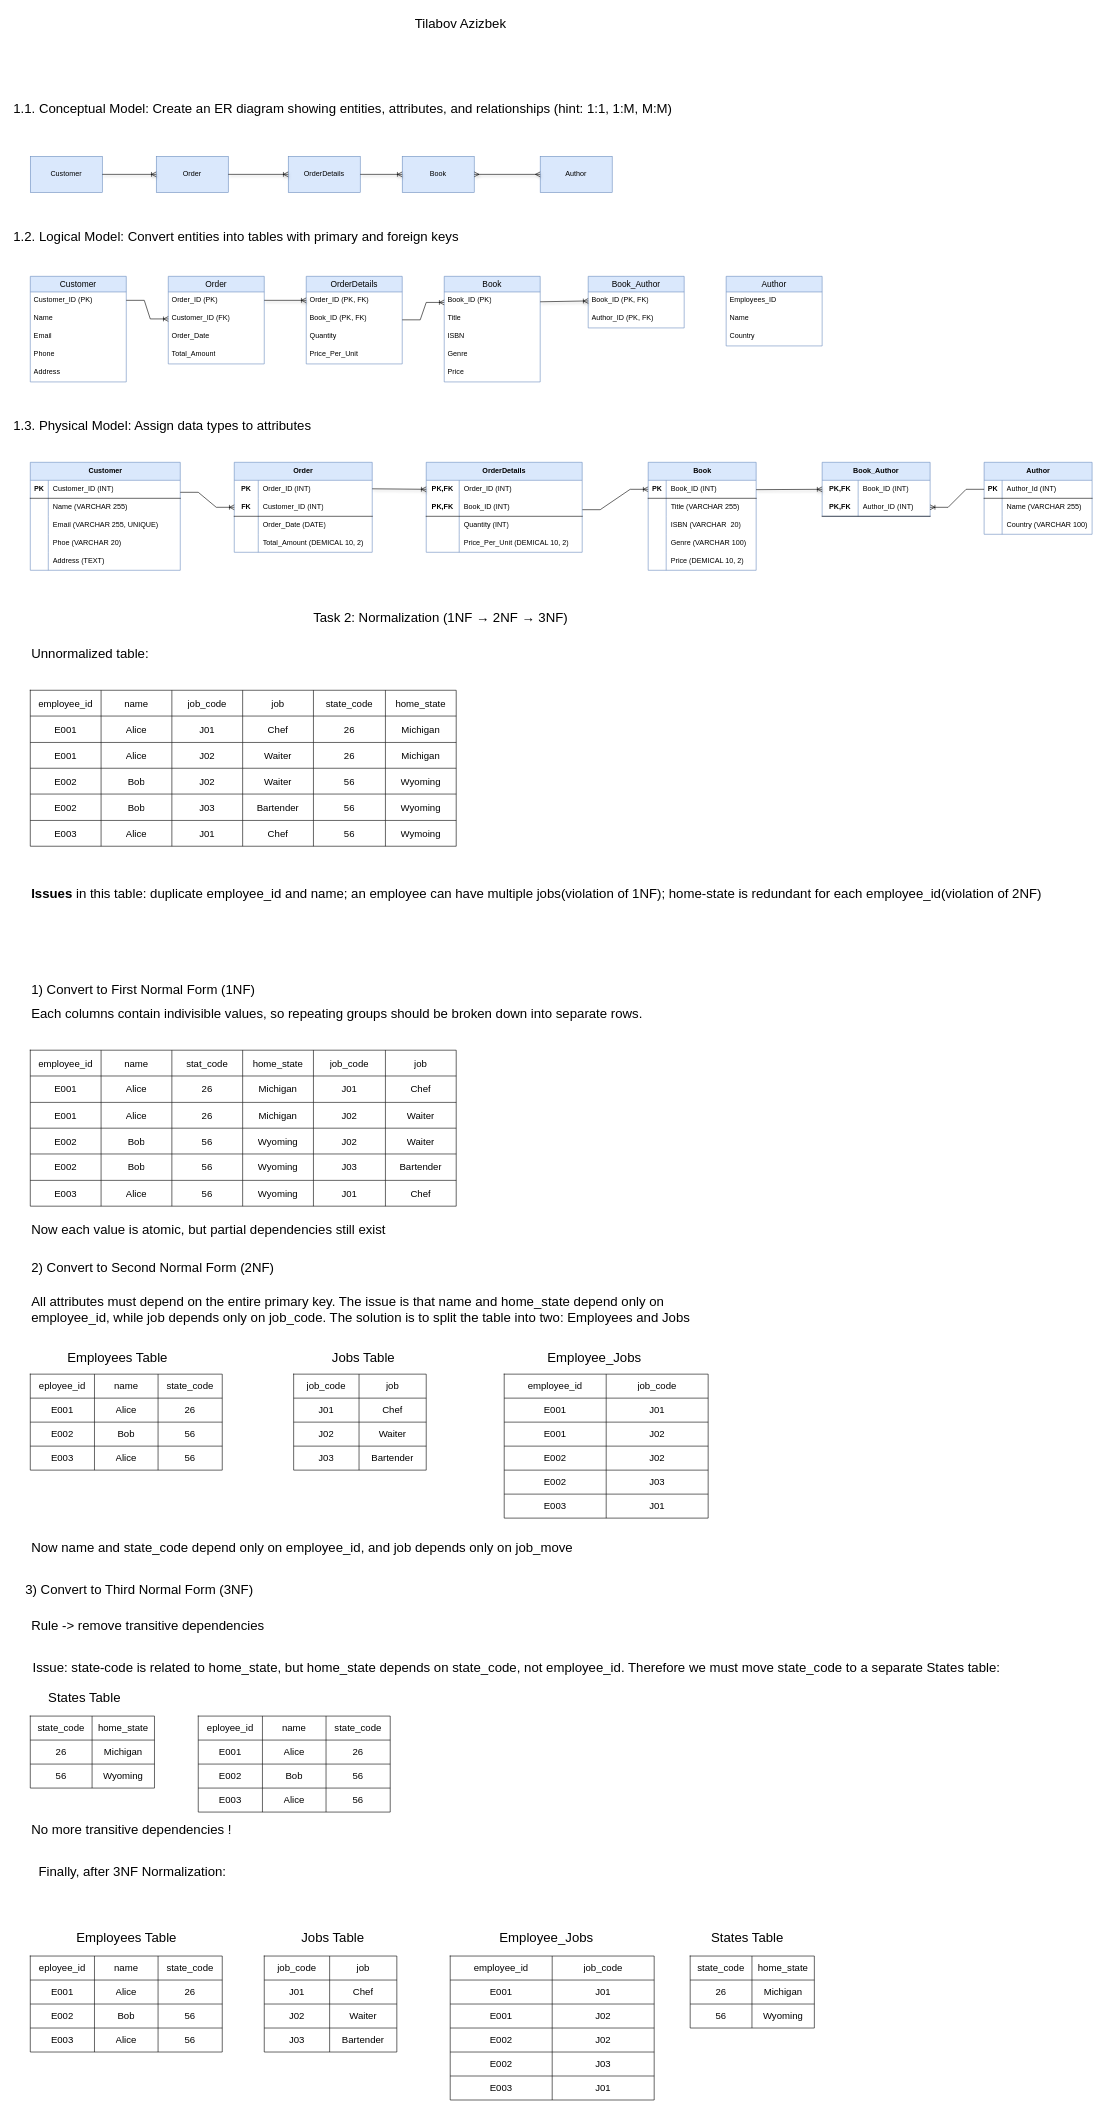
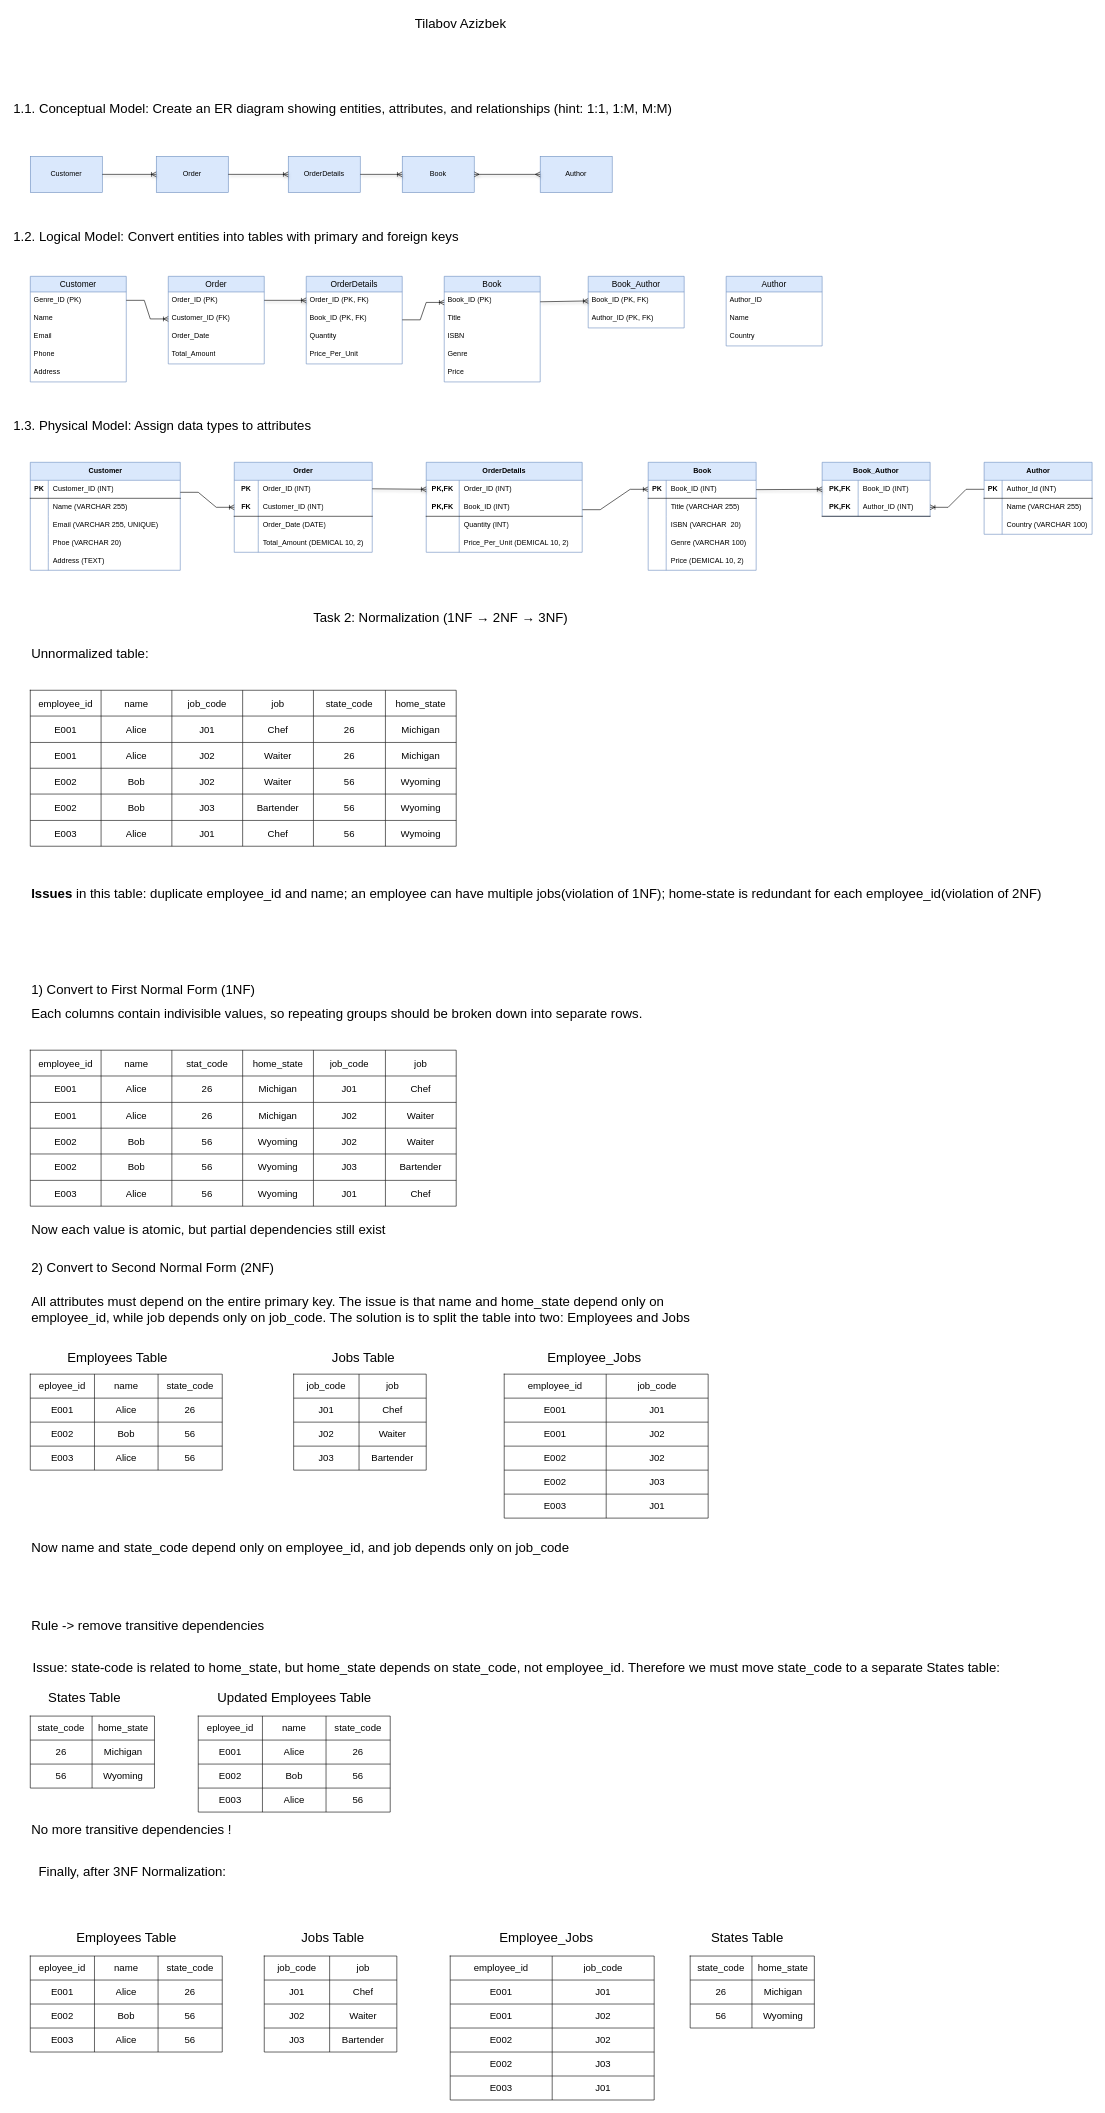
node "Customer_ID (PK)": label "Customer_ID (PK)" -> "Genre_ID (PK)"
node "Employees_ID": label "Employees_ID" -> "Author_ID"
node "Now name and state_code depend only on employee_id, and job depends only on job_move": label "Now name and state_code depend only on employee_id, and job depends only on job_move" -> "Now name and state_code depend only on employee_id, and job depends only on job_code"
node "3) Convert to Third Normal Form (3NF)": removed
node "Updated Employees Table": added
